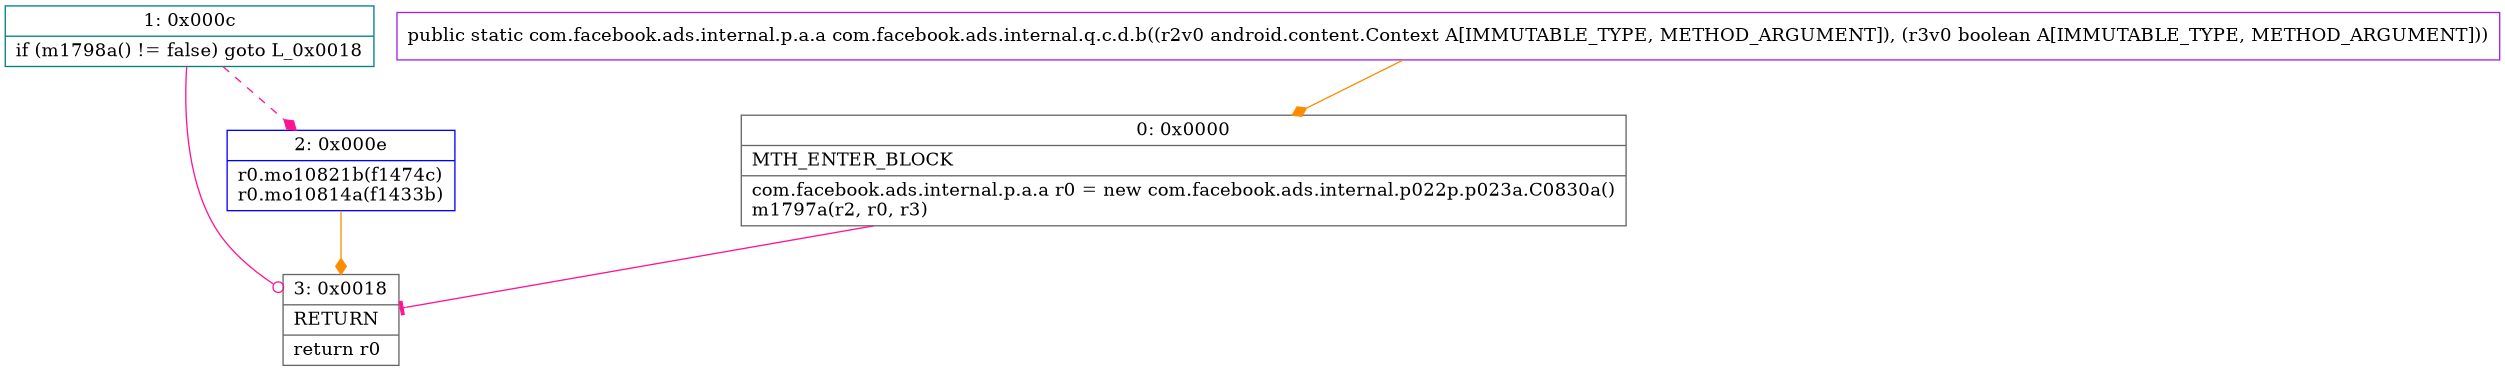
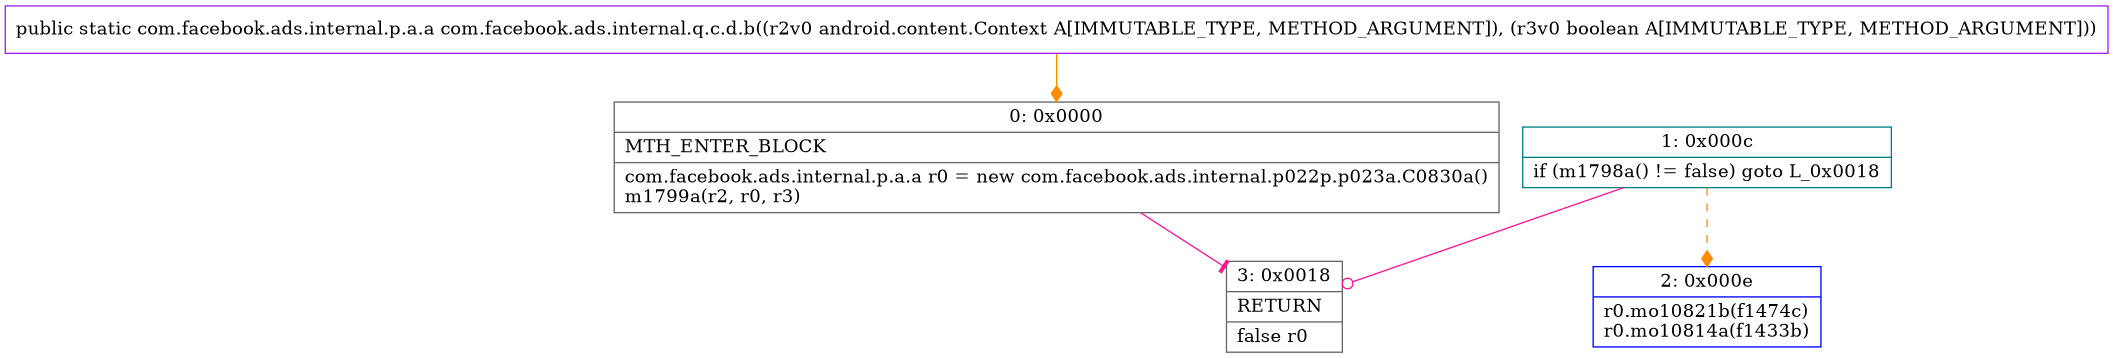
edge "1: 0x000c" -> "2: 0x000e": color deeppink -> darkorange
node "0: 0x0000": text "m1797a(r2, r0, r3)" -> "m1799a(r2, r0, r3)"
edge "2: 0x000e" -> "3: 0x0018": removed
node "3: 0x0018": text "return r0" -> "false r0"
